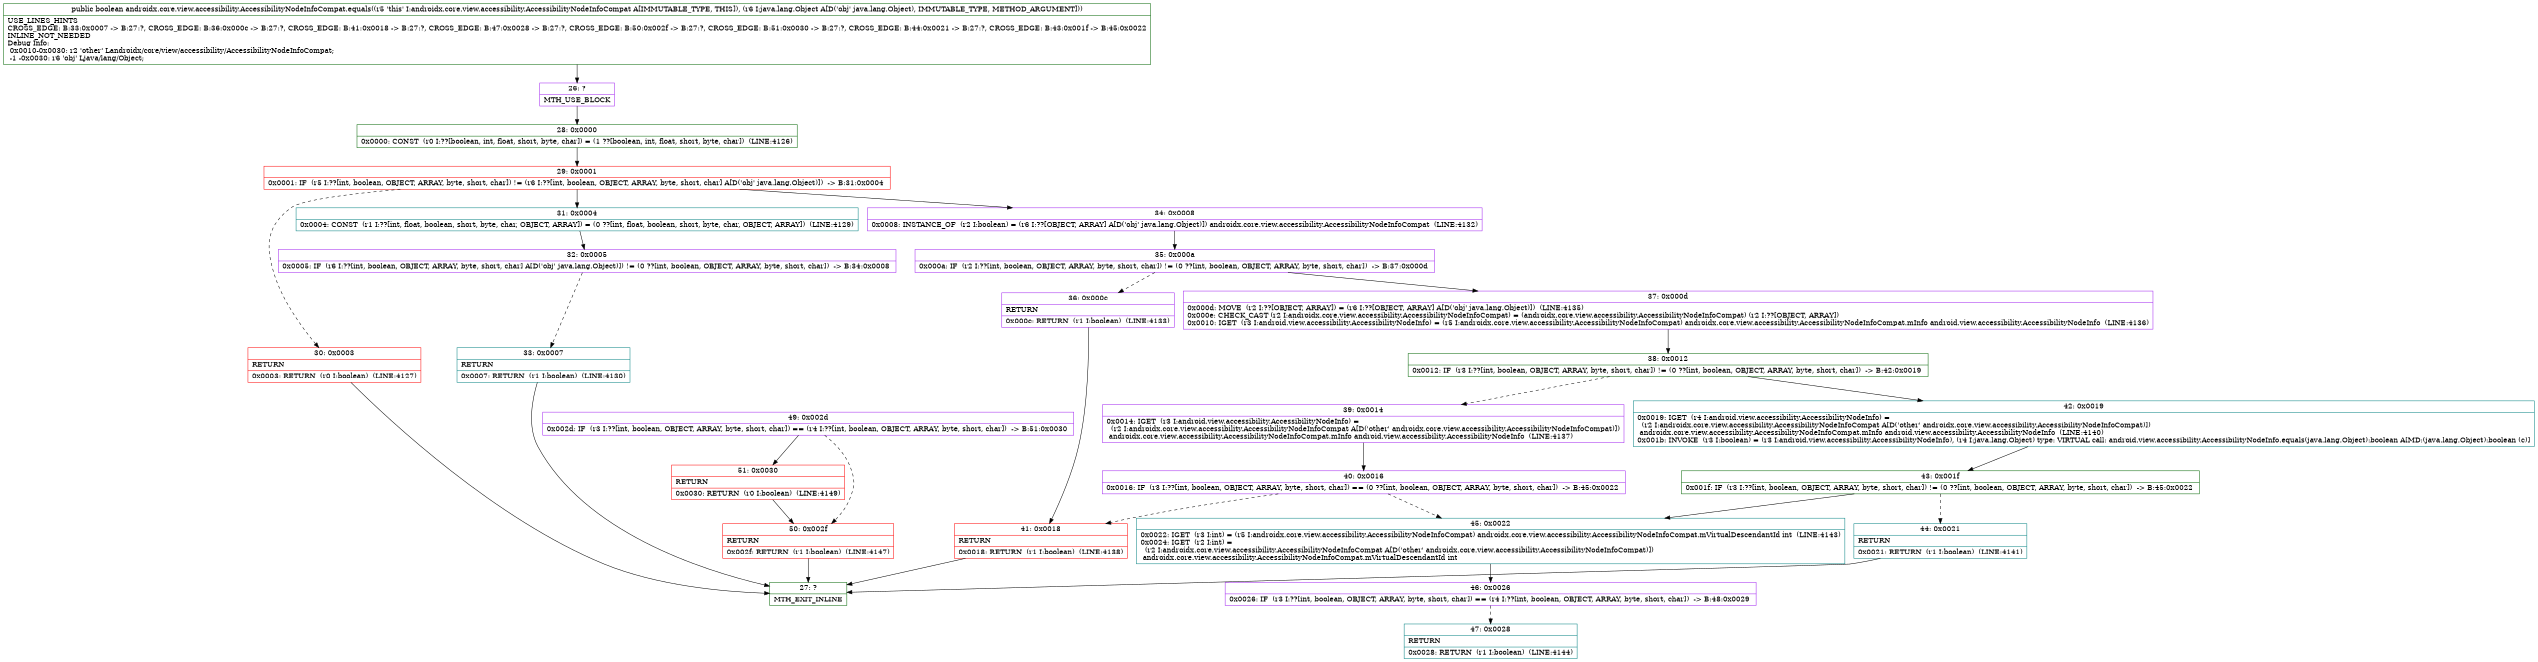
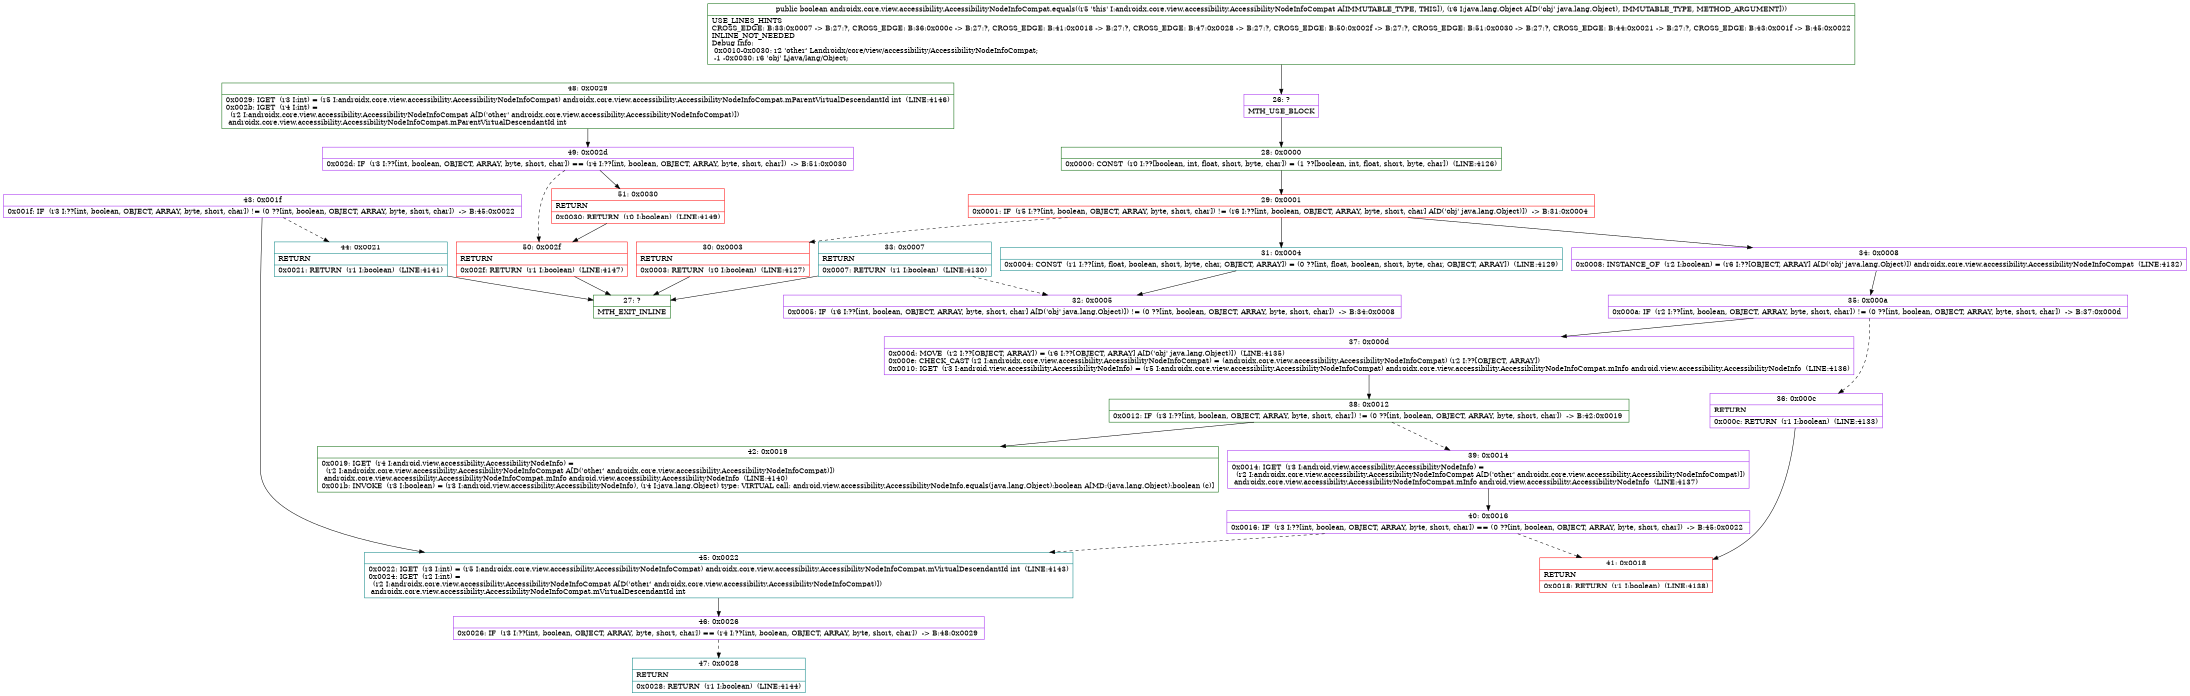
node "48: 0x0029": added
edge "32: 0x0005" -> "33: 0x0007": reversed
node "42: 0x0019": color teal -> darkgreen
edge "42: 0x0019" -> "43: 0x001f": removed
node "43: 0x001f": color darkgreen -> purple
edge "41: 0x0018" -> "27: ?": removed
